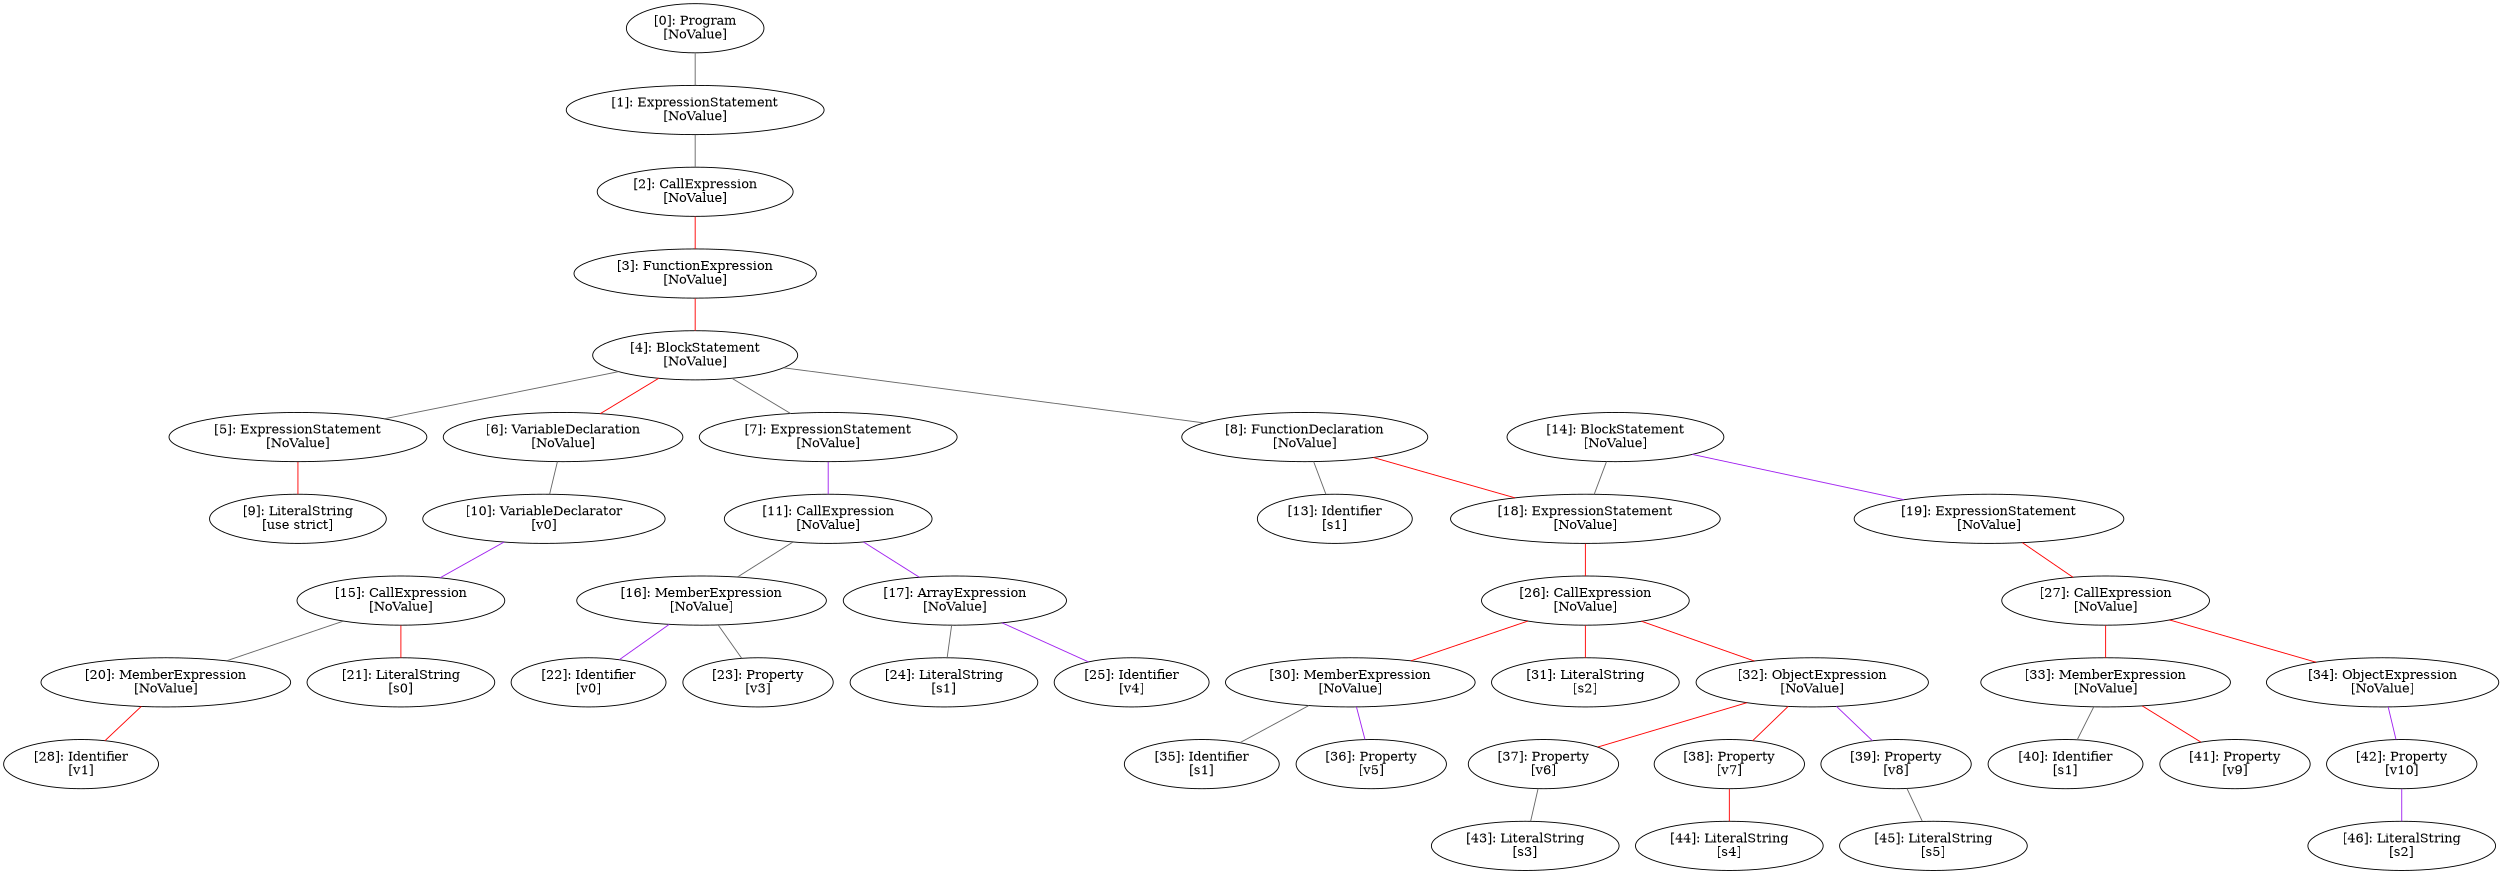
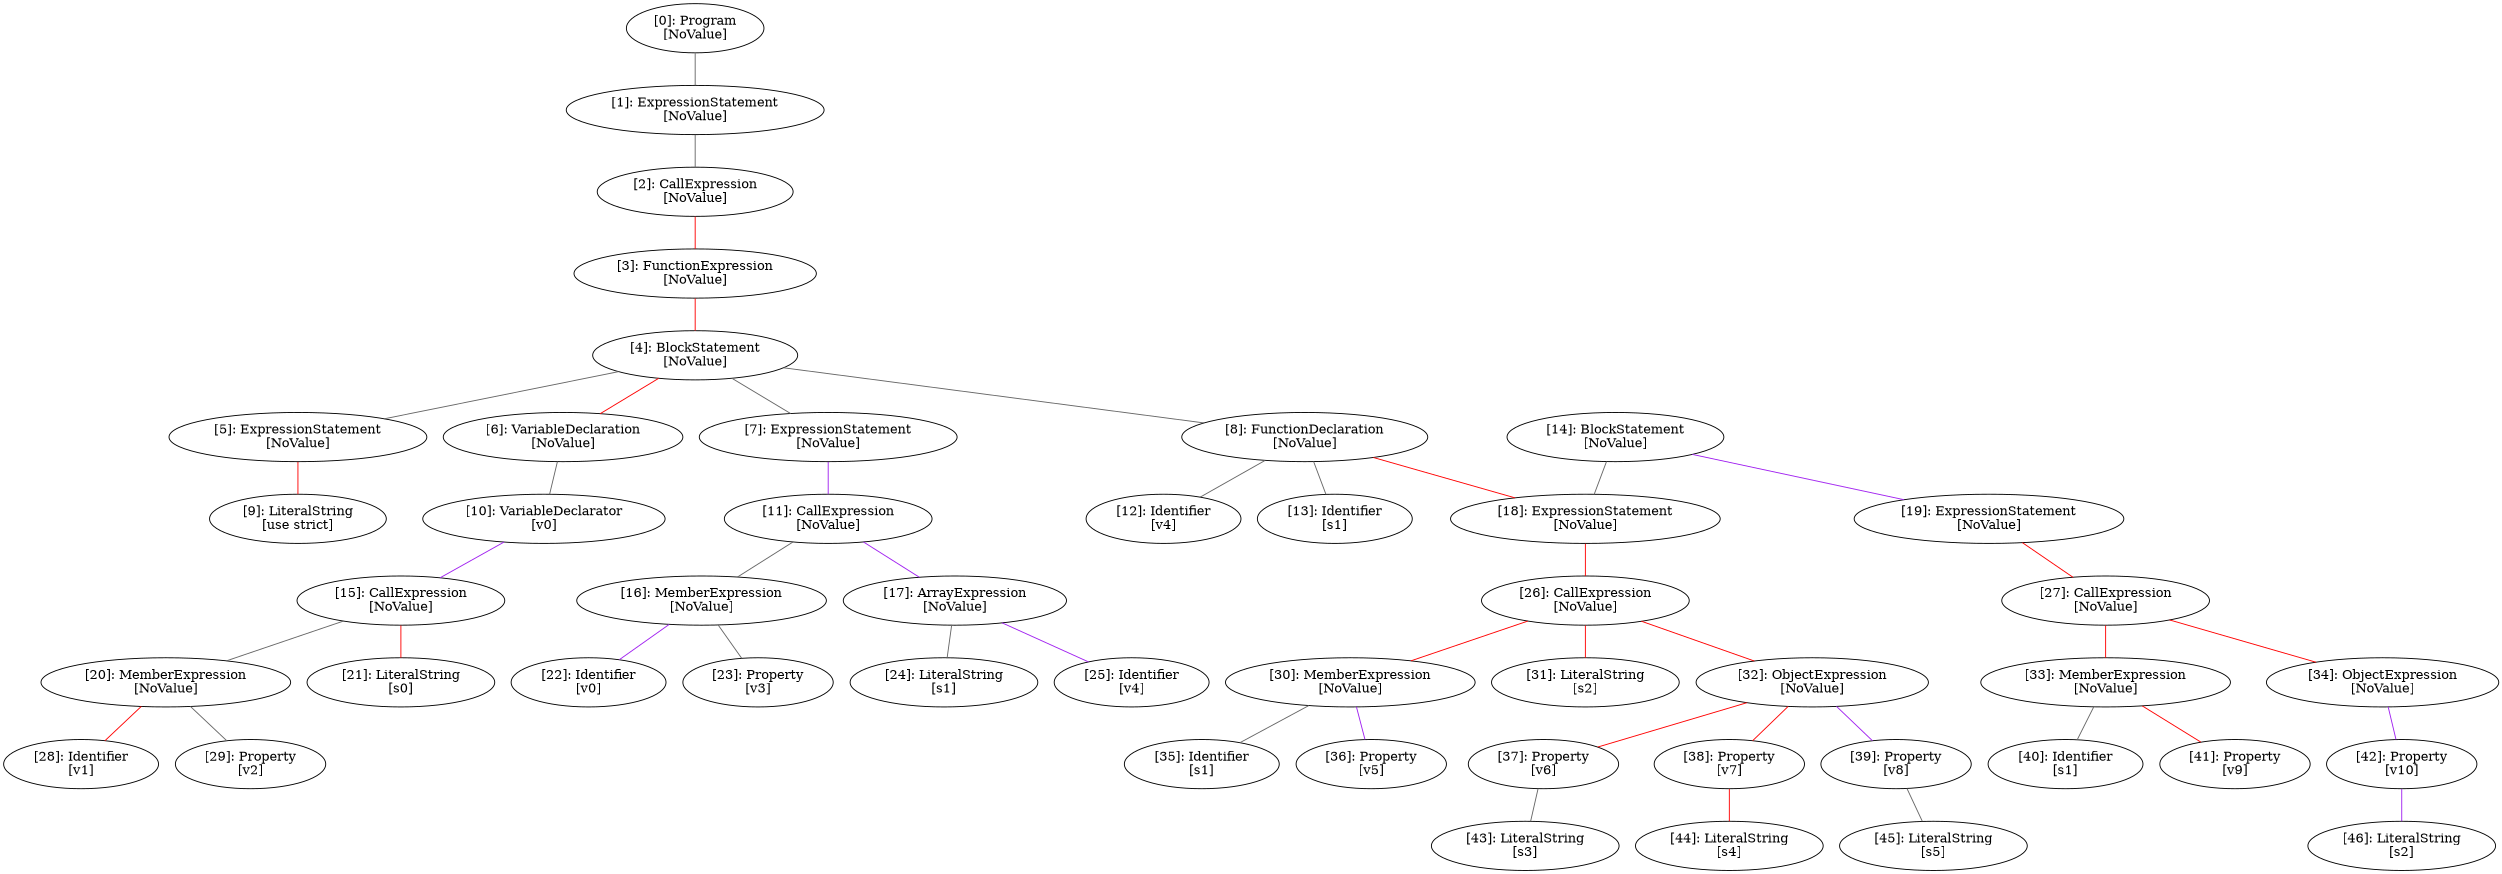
node "[12]: Identifier [v4]": added
node "[29]: Property [v2]": added
